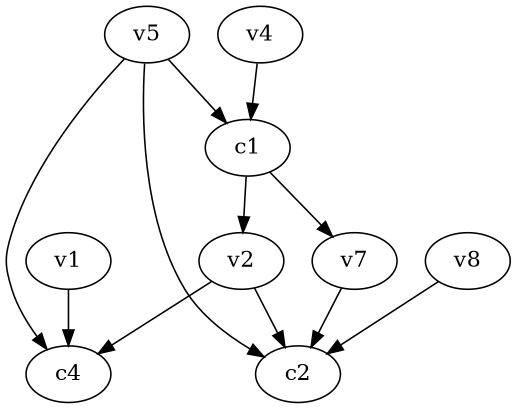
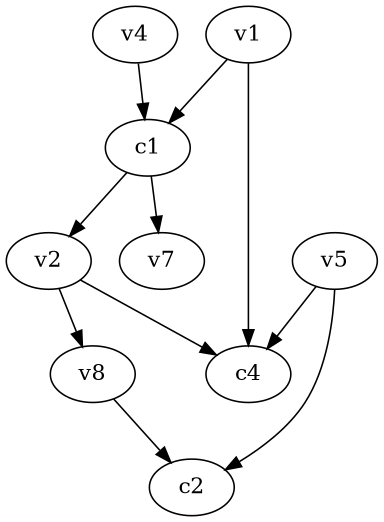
edge "v5" -> "c1": now "v1" -> "c1"
edge "v2" -> "c2": now "v2" -> "v8"
edge "v7" -> "c2": removed
